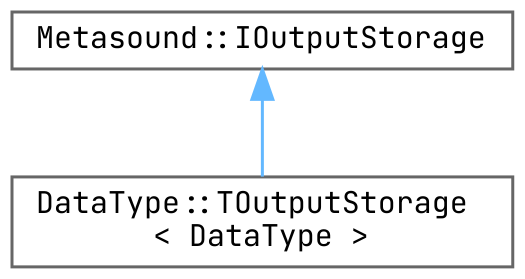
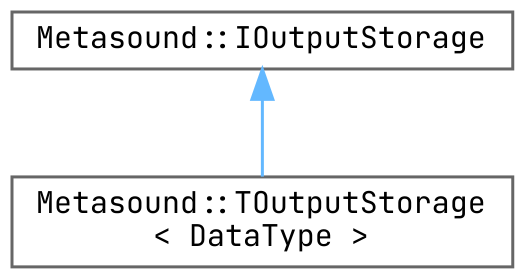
node "DataType::TOutputStorage < DataType >": label "DataType::TOutputStorage < DataType >" -> "Metasound::TOutputStorage < DataType >"
